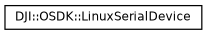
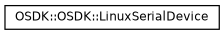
node "DJI::OSDK::LinuxSerialDevice": label "DJI::OSDK::LinuxSerialDevice" -> "OSDK::OSDK::LinuxSerialDevice"
